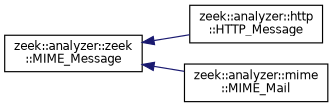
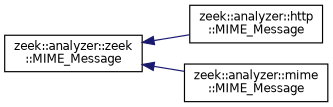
node "zeek::analyzer::http ::HTTP_Message": label "zeek::analyzer::http ::HTTP_Message" -> "zeek::analyzer::http ::MIME_Message"
node "zeek::analyzer::mime ::MIME_Mail": label "zeek::analyzer::mime ::MIME_Mail" -> "zeek::analyzer::mime ::MIME_Message"
